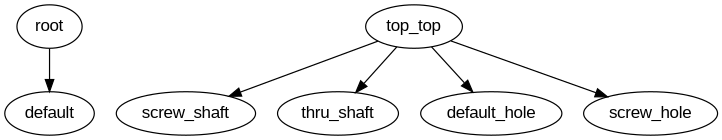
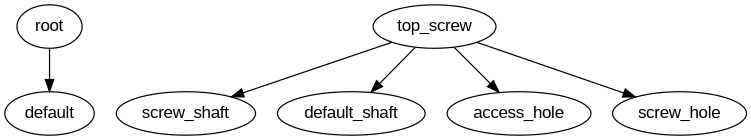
node "top_top": label "top_top" -> "top_screw"
node "thru_shaft": label "thru_shaft" -> "default_shaft"
node "default_hole": label "default_hole" -> "access_hole"
